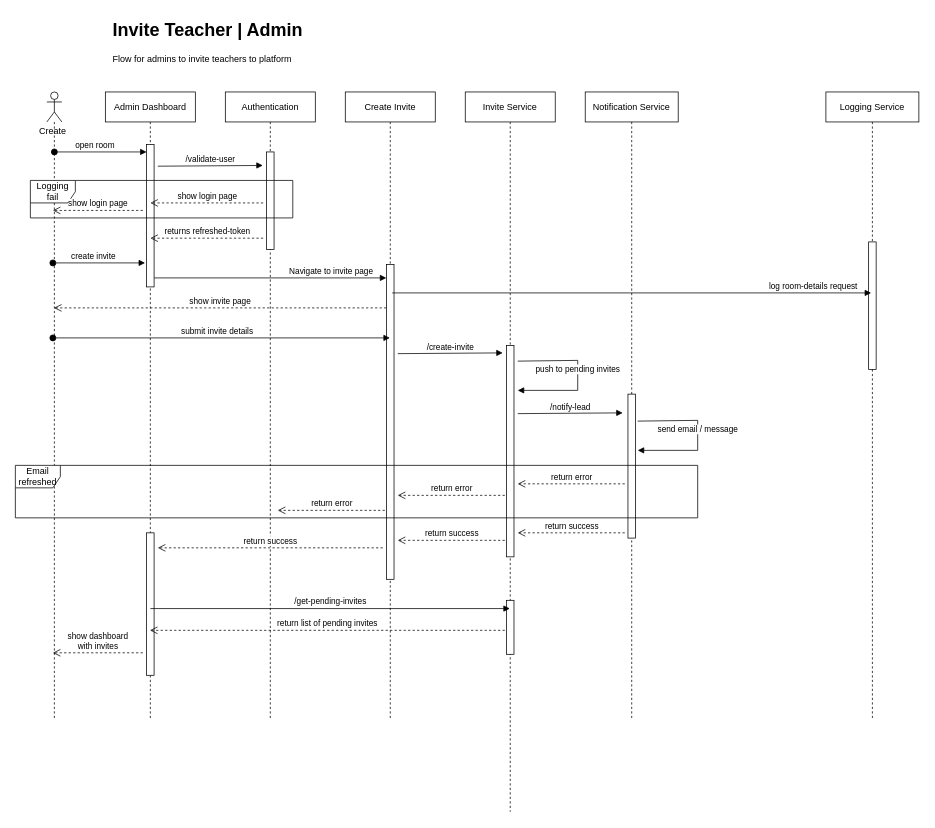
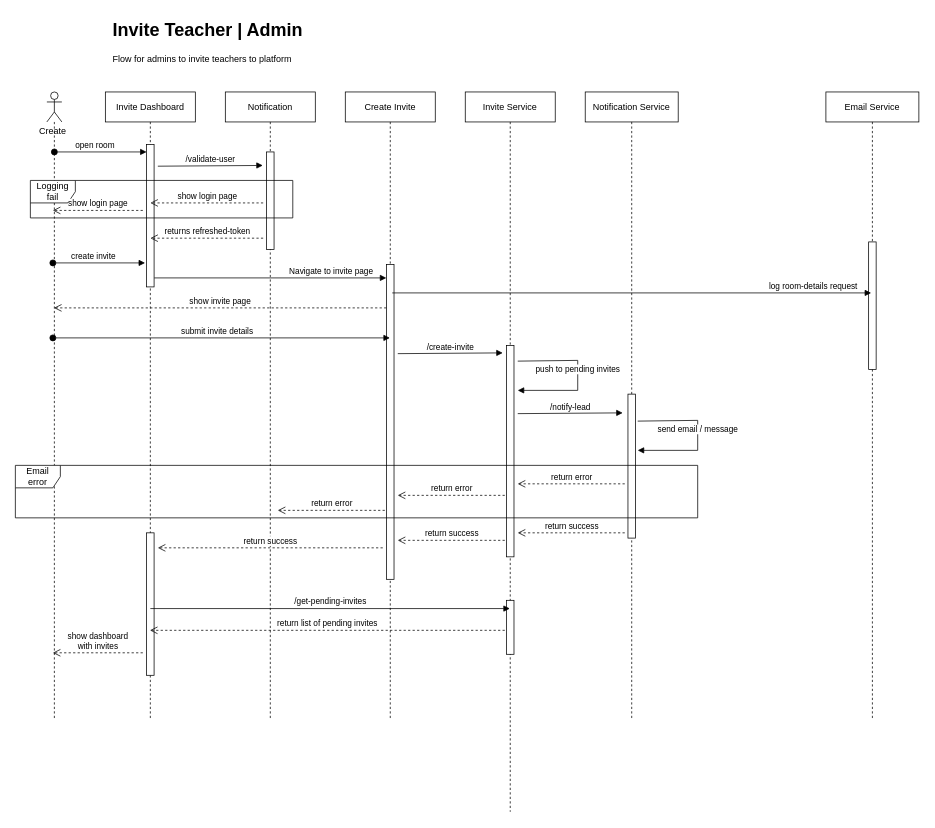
node "Admin Dashboard": label "Admin Dashboard" -> "Invite Dashboard"
node "Authentication": label "Authentication" -> "Notification"
node "Logging Service": label "Logging Service" -> "Email Service"
node "Email refreshed": label "Email refreshed" -> "Email error"
